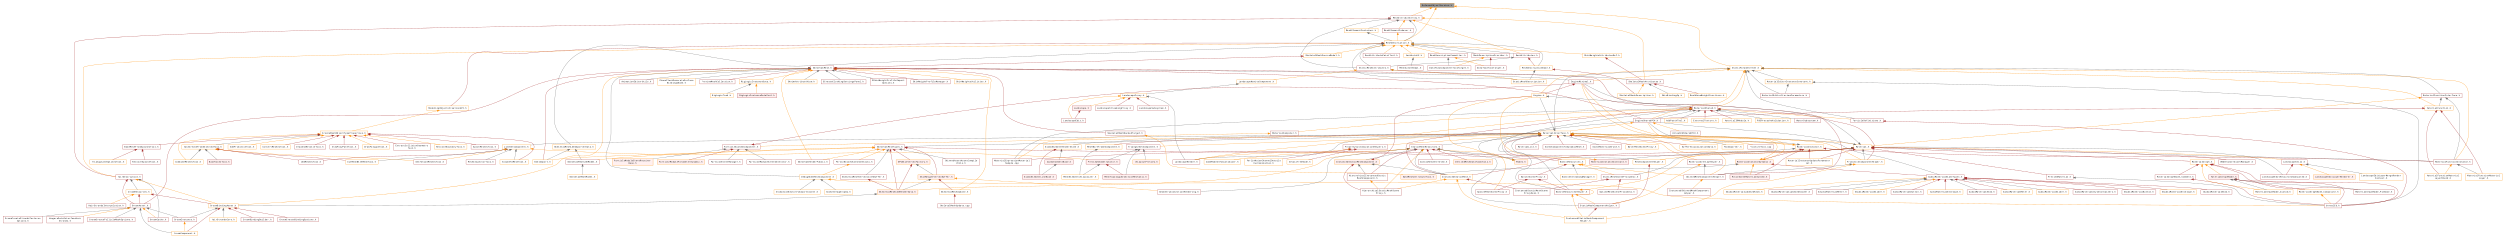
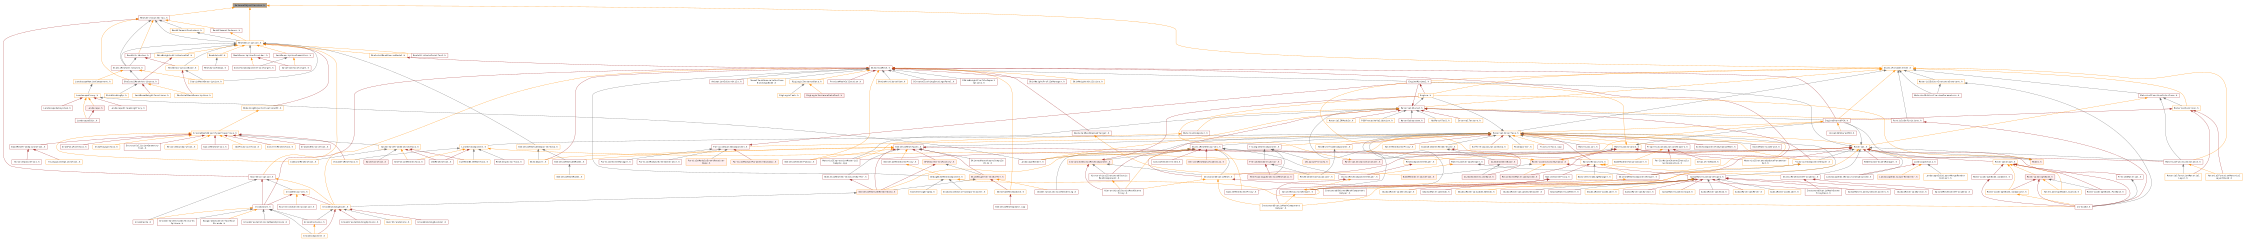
node "PerlinNoiseChannelDetails.h": label "PerlinNoiseChannelDetails.h" -> "SkeletalMeshSceneProxy.h"
edge "MaterialGraphNode_Composite.h" -> "MaterialGraph.h": added
edge "MaterialGraphNode_Custom.h" -> "MaterialGraphNode.h": color gray40 -> darkorange
edge "StaticMeshComponentHelper.h" -> "NaniteResourcesHelper.h": reversed
